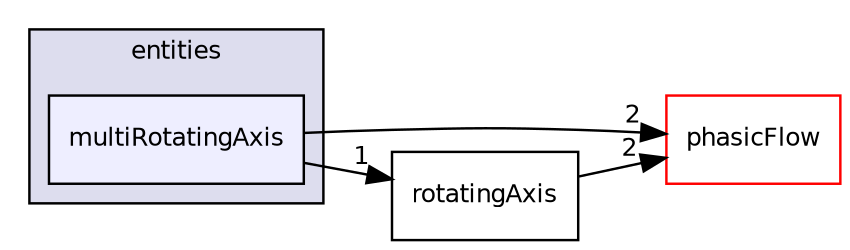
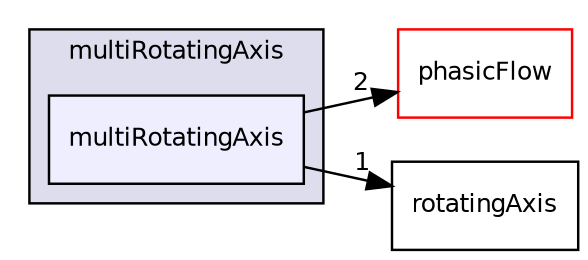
cluster "entities": label "entities" -> "multiRotatingAxis"
edge "rotatingAxis" -> "phasicFlow": removed
